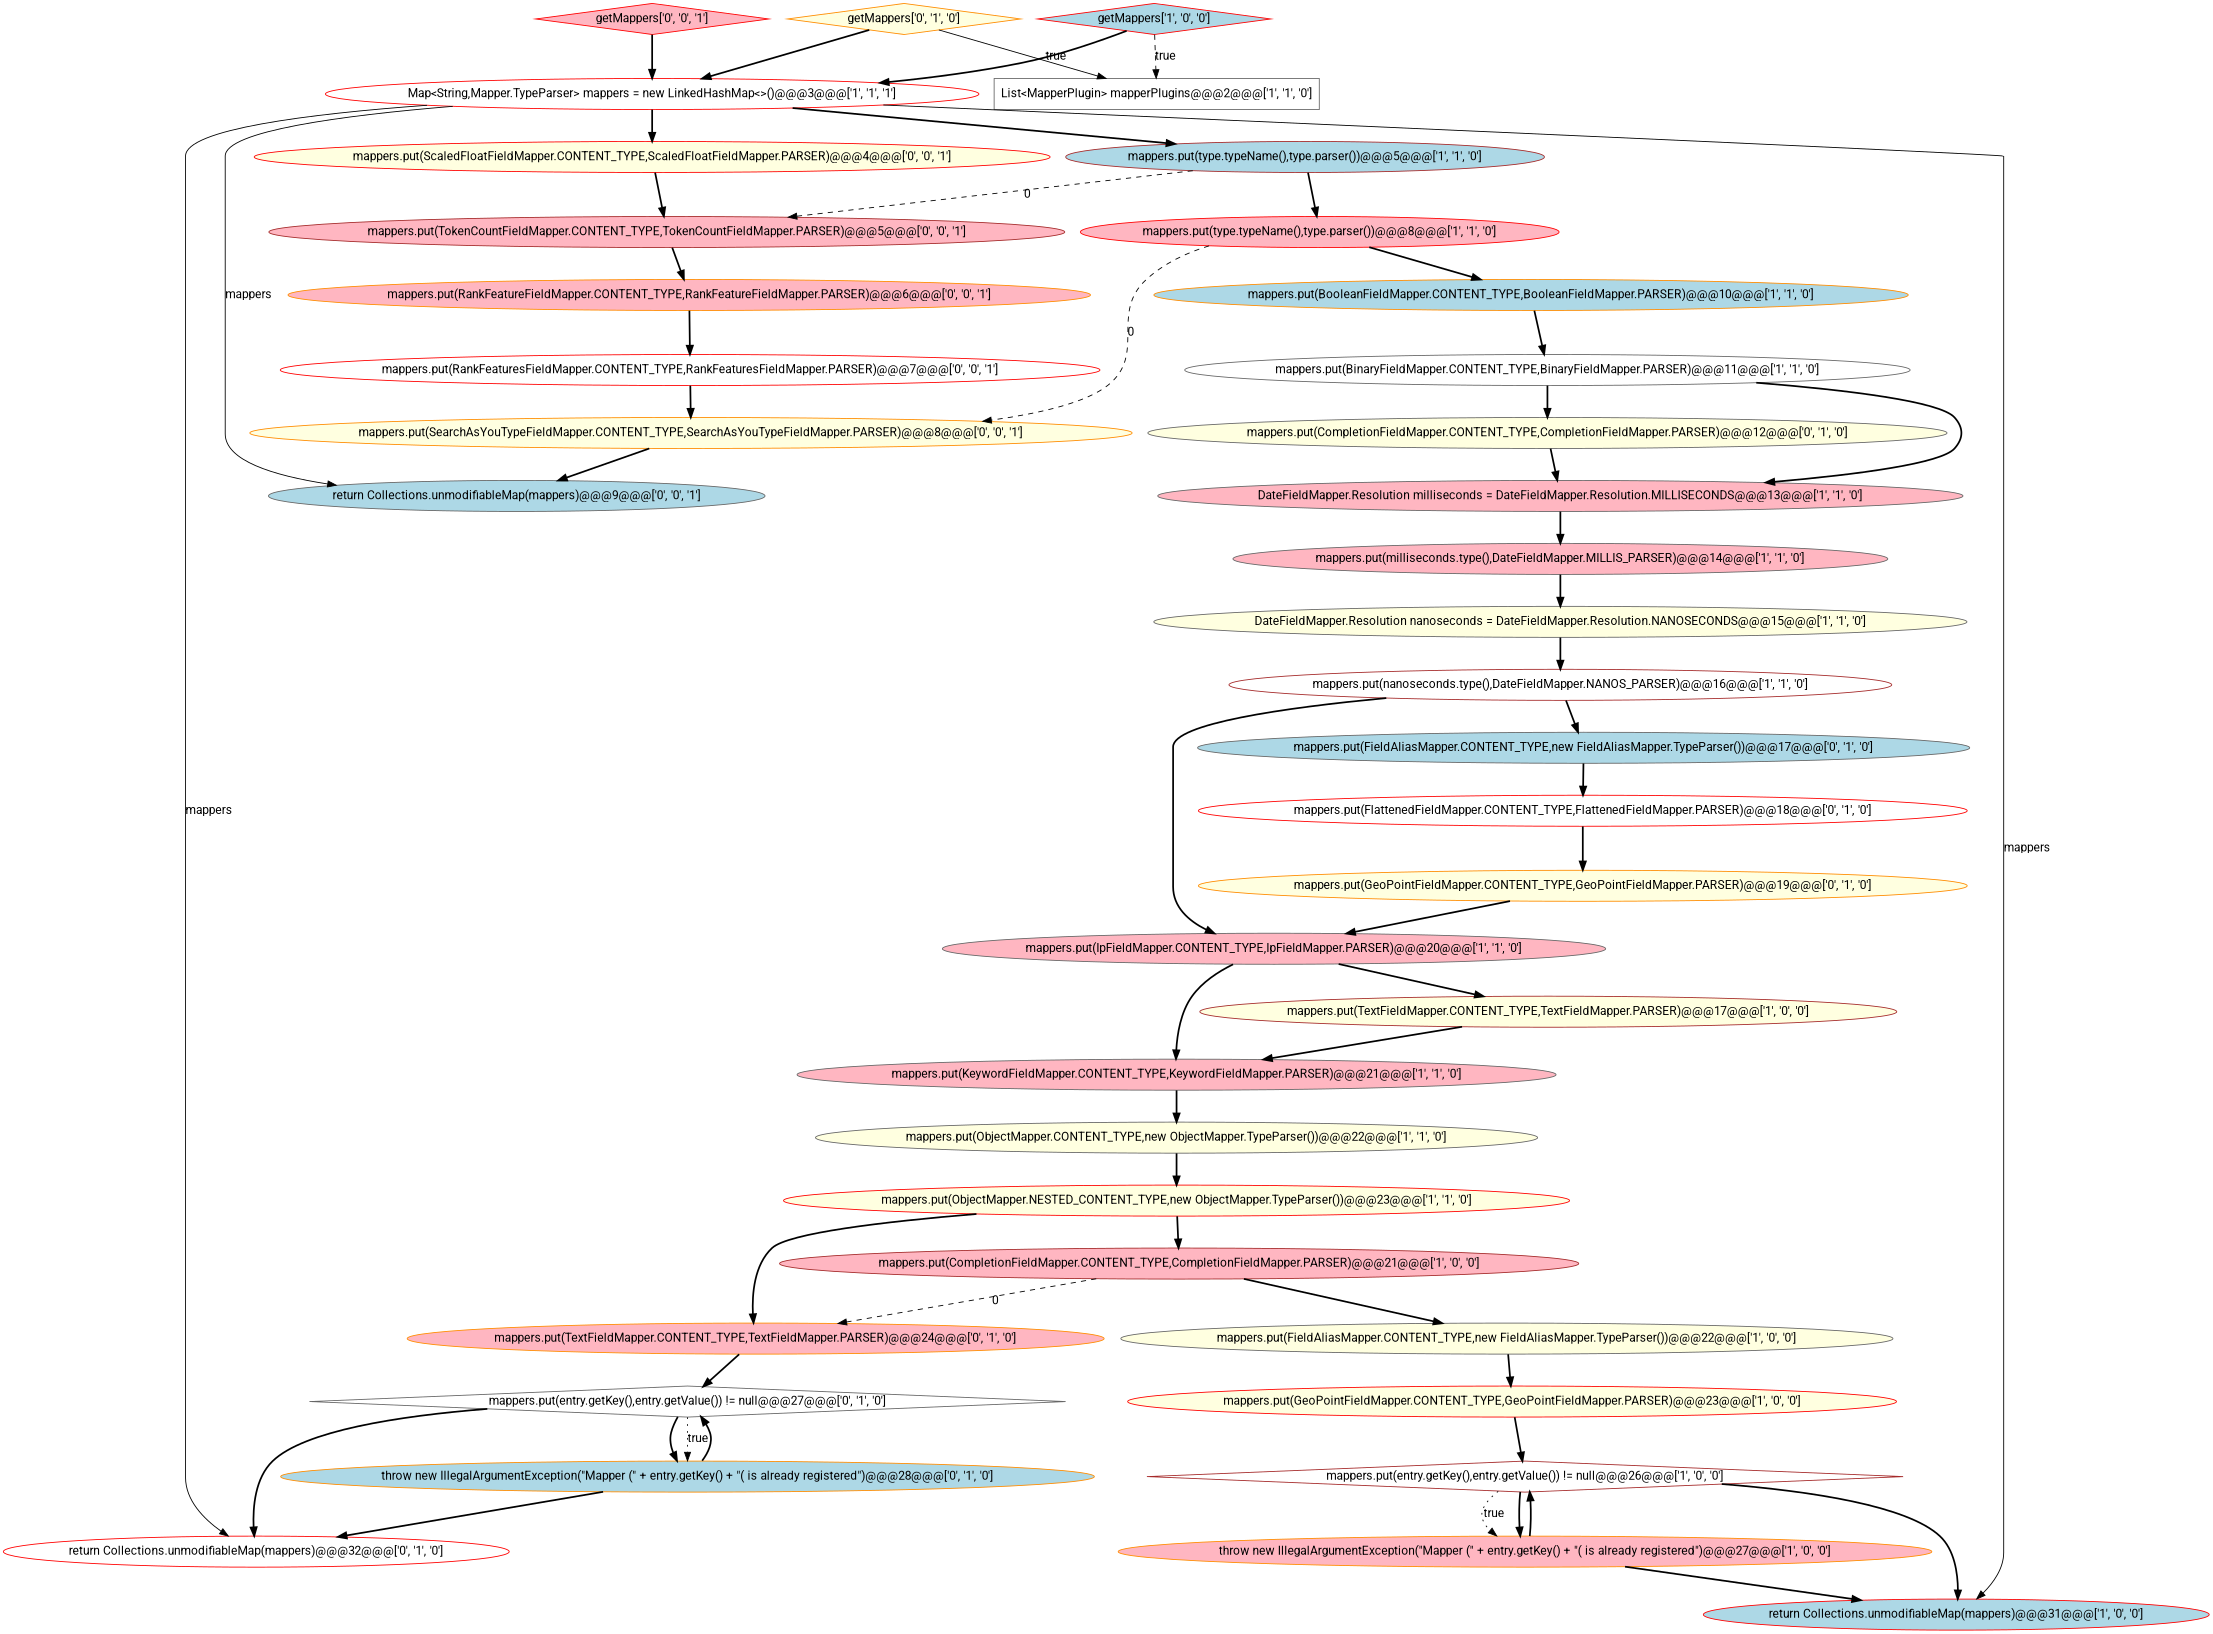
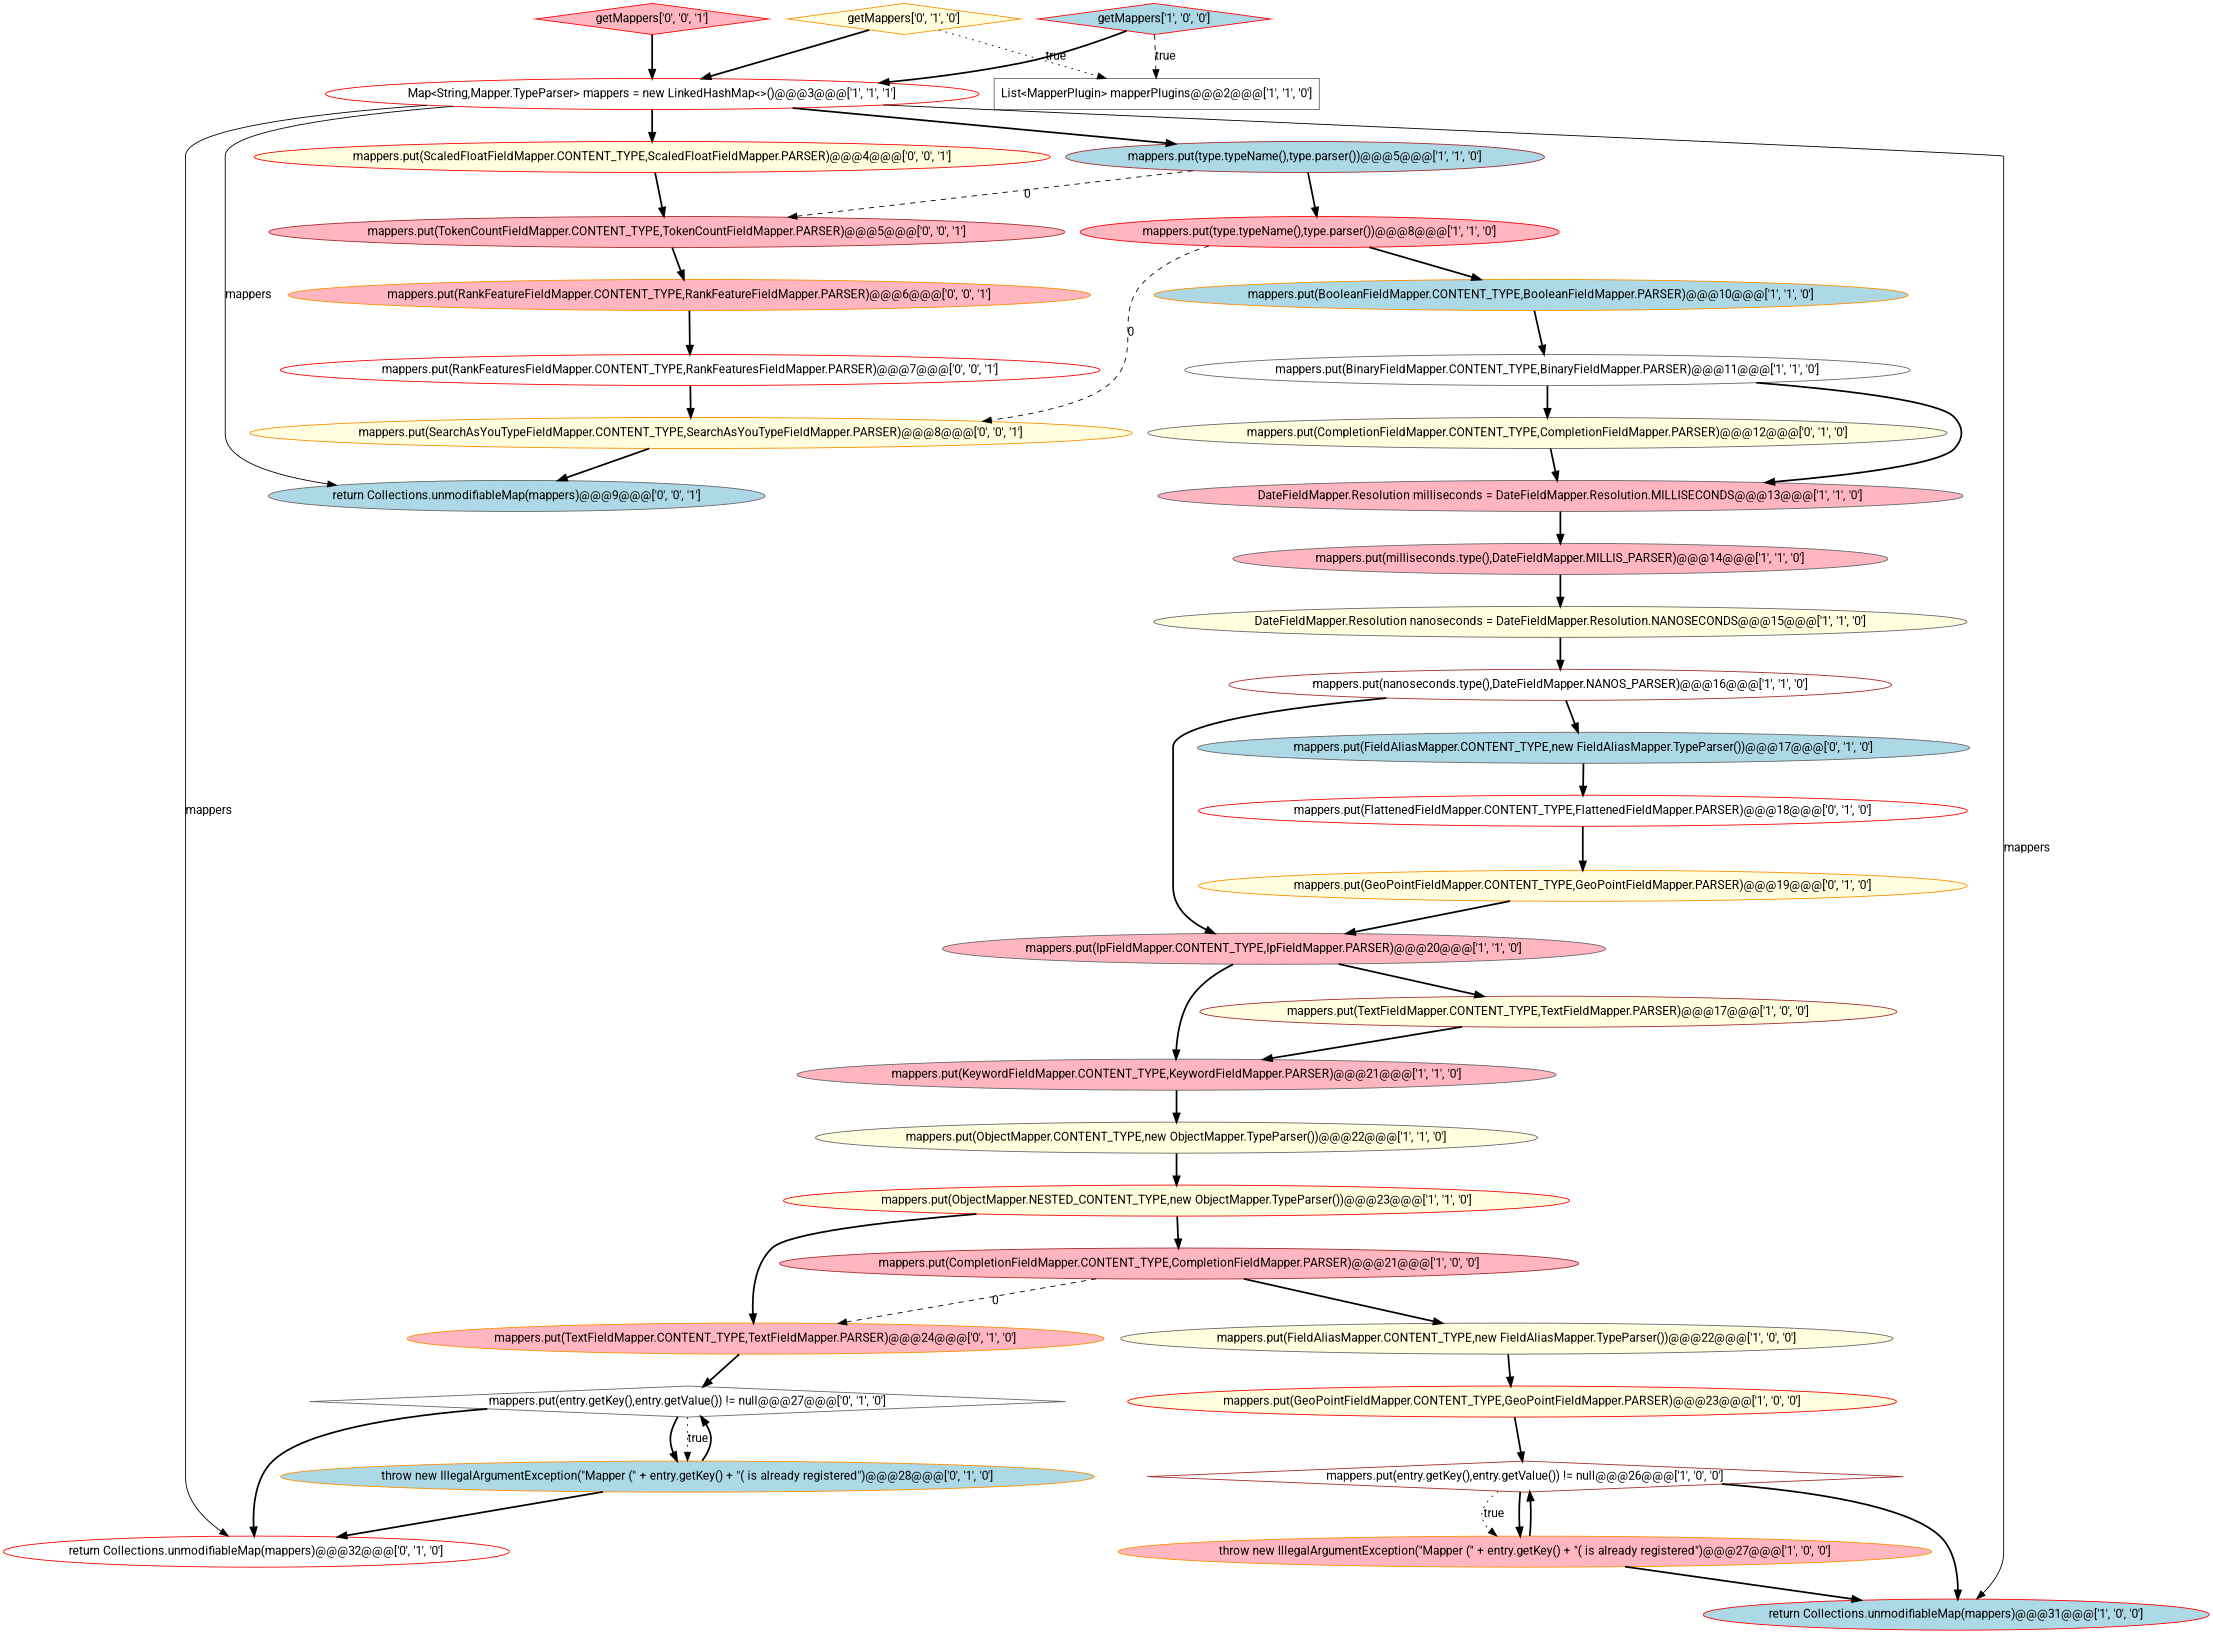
edge "getMappers['0', '1', '0']" -> "List<MapperPlugin> mapperPlugins@@@2@@@['1', '1', '0']": style solid -> dotted
